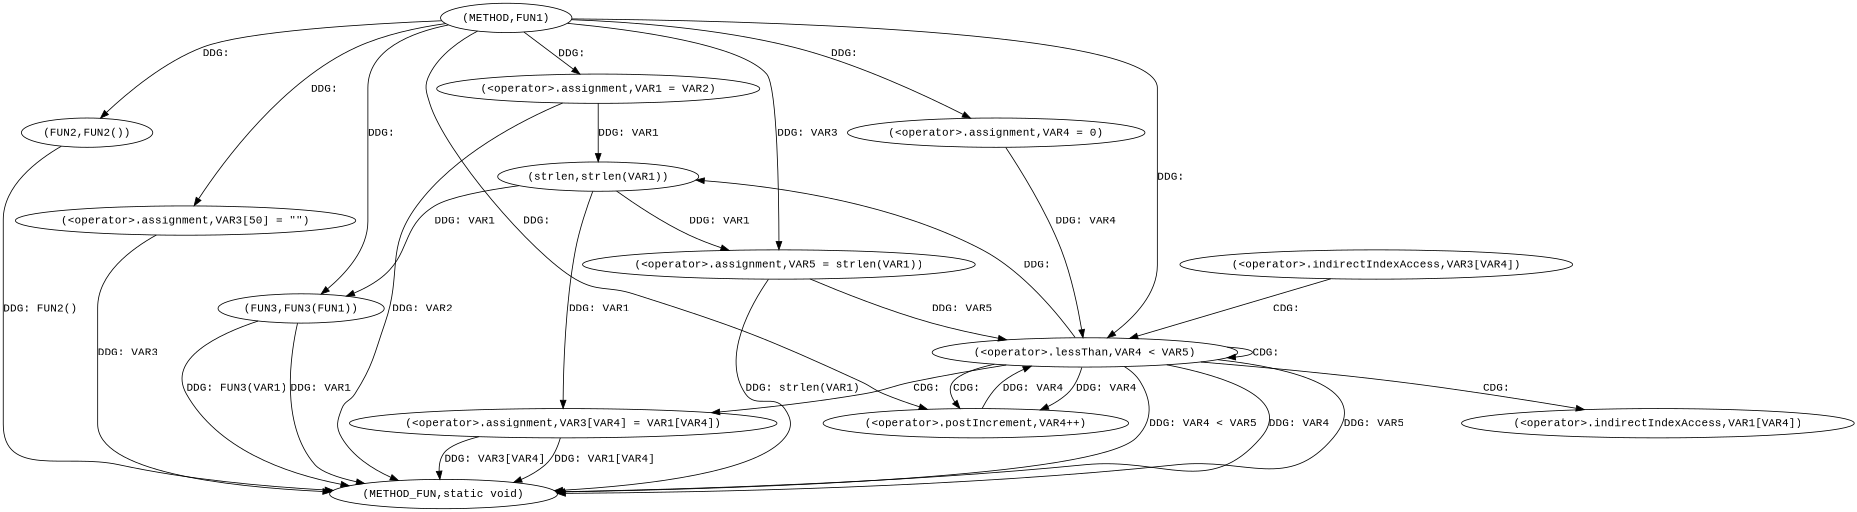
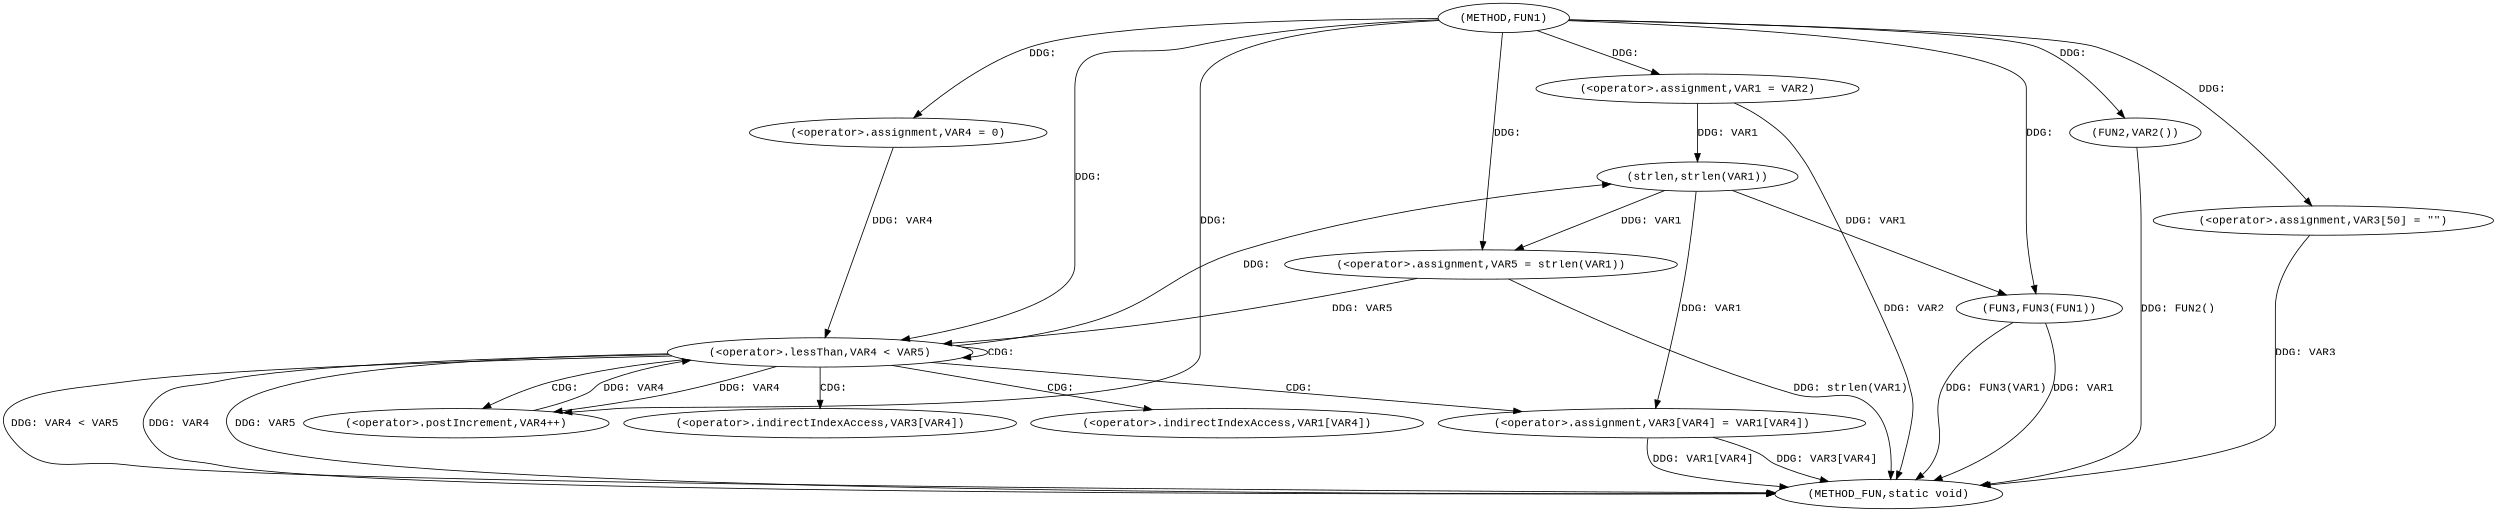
node "(FUN2,FUN2())": label "(FUN2,FUN2())" -> "(FUN2,VAR2())"
edge "(METHOD,FUN1)" -> "(<operator>.assignment,VAR5 = strlen(VAR1))": label "DDG: VAR3" -> "DDG: "
edge "(<operator>.indirectIndexAccess,VAR3[VAR4])" -> "(<operator>.lessThan,VAR4 < VAR5)": reversed
